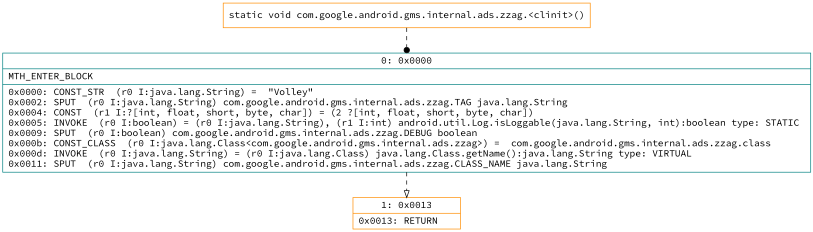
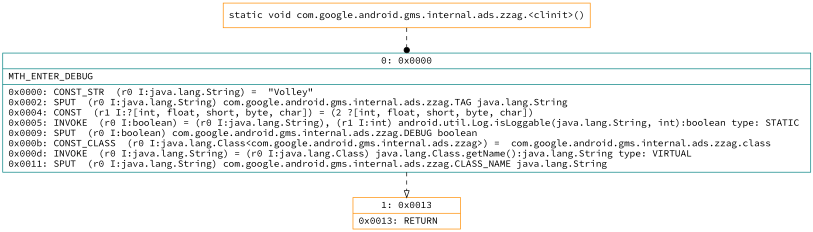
node "0: 0x0000": text "MTH_ENTER_BLOCK" -> "MTH_ENTER_DEBUG"
